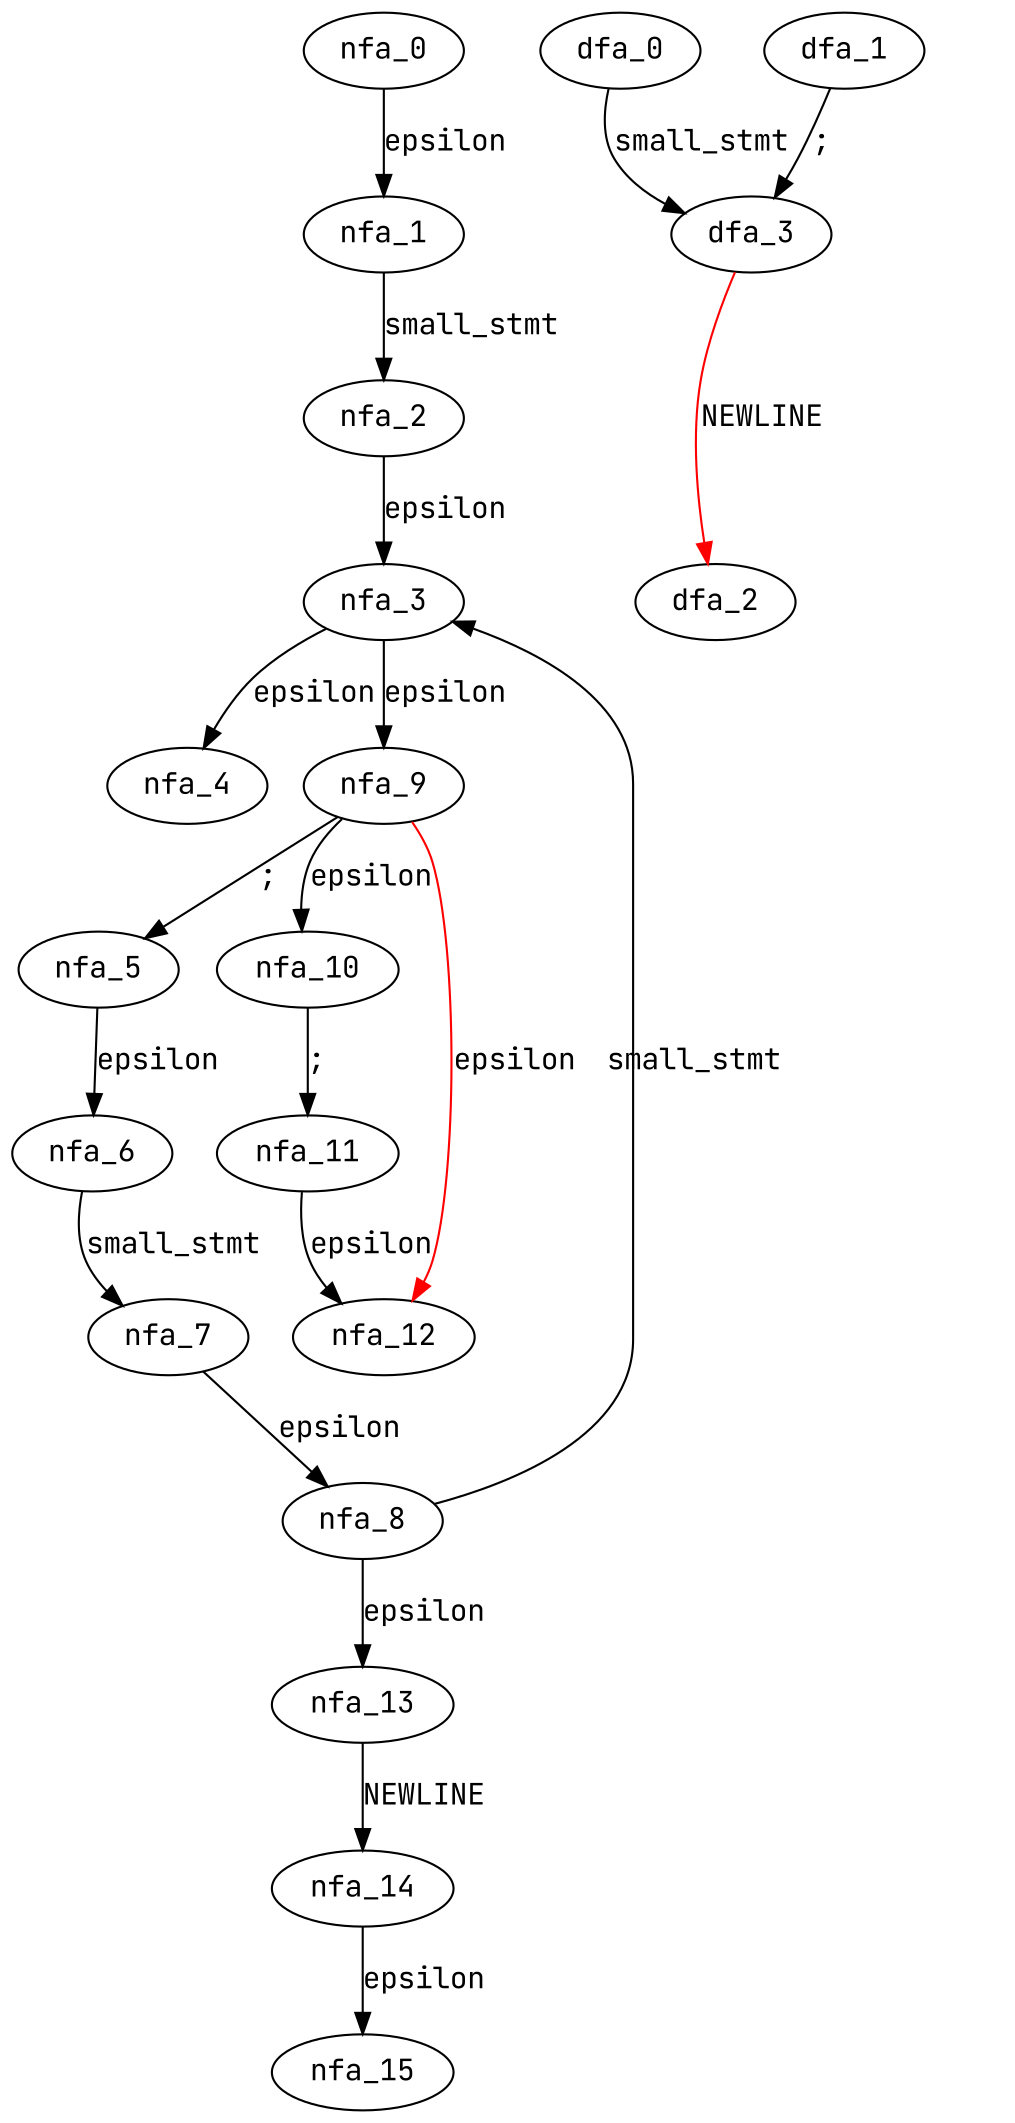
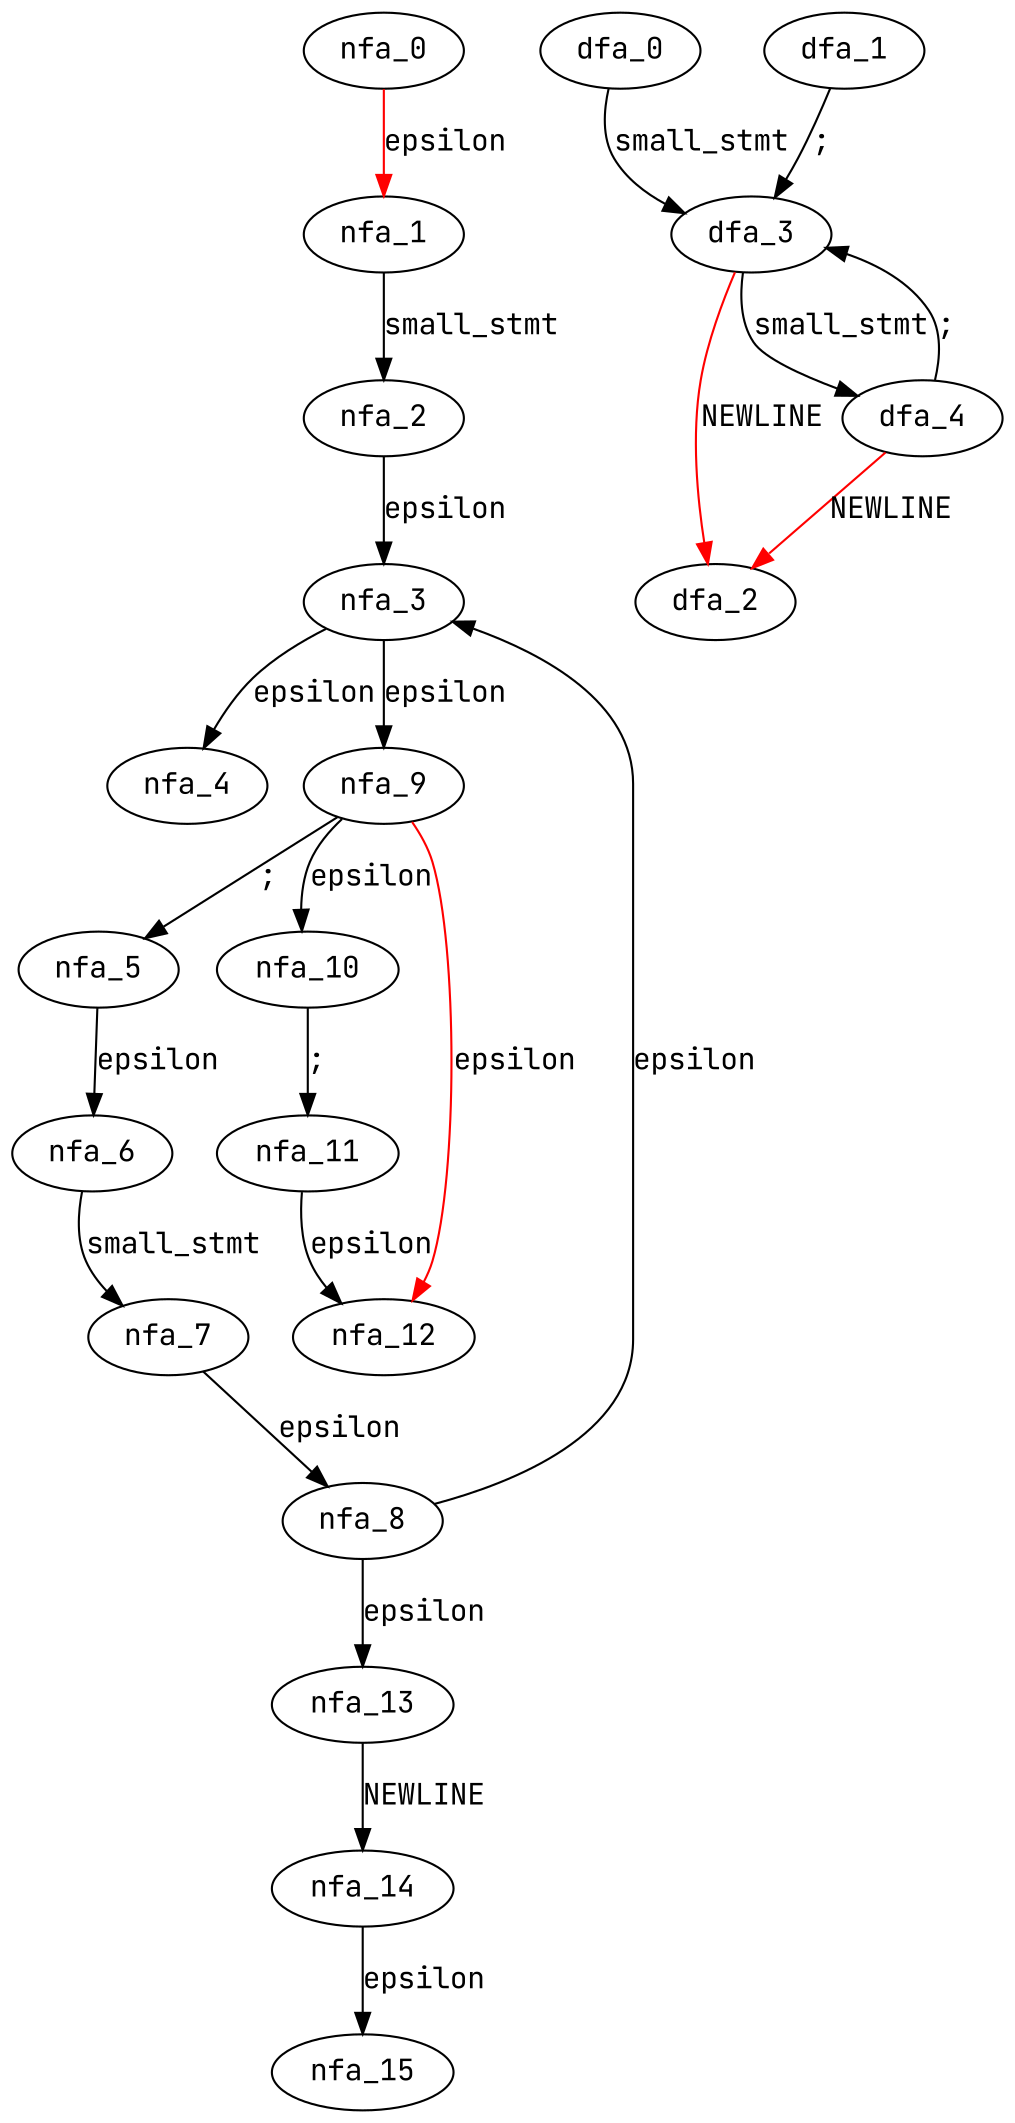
edge "nfa_0" -> "nfa_1": color black -> red
node "dfa_4": added
edge "nfa_8" -> "nfa_3": label "small_stmt" -> "epsilon"
